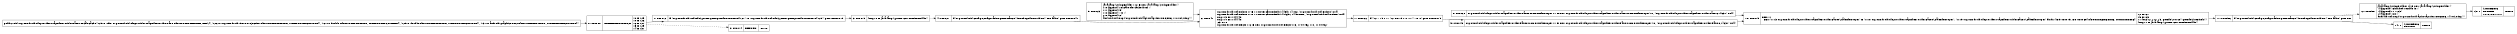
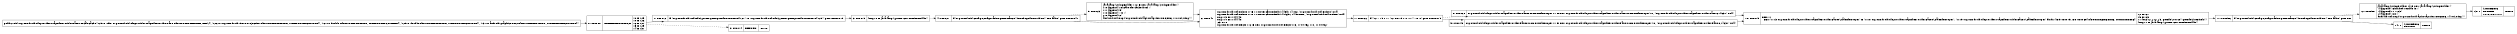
edge "4: 0x0021" -> "5: 0x0023": added
edge "7: 0x006c" -> "8: 0x006e": added
